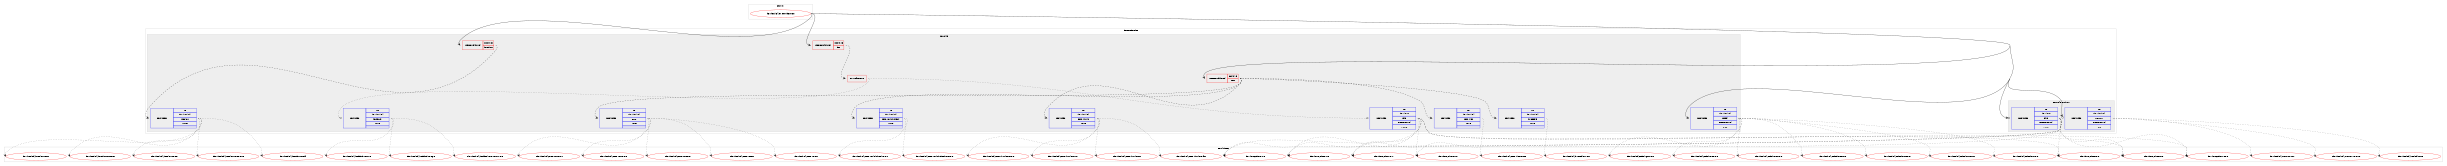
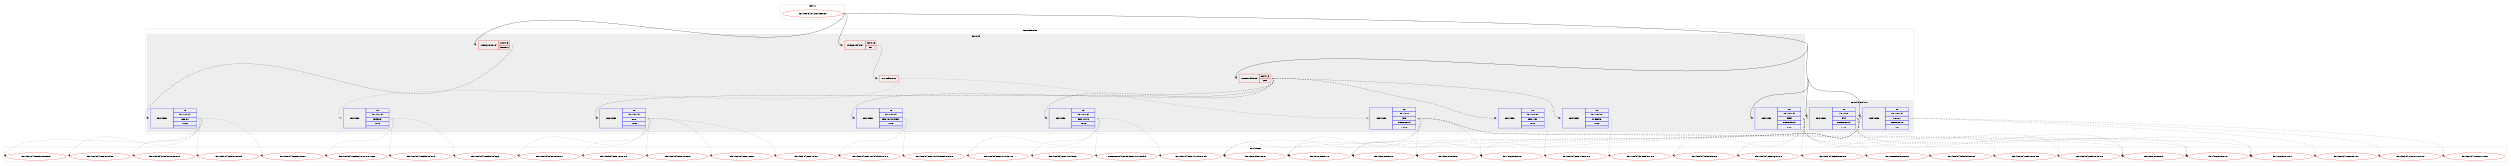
node "dev-haskell/tasty-hunit-0.9.2": label "dev-haskell/tasty-hunit-0.9.2" -> "greaterequal-haskell/tasty-hunit-0.9.2"
node "dev-haskell/cabal-1.20.0.2": label "dev-haskell/cabal-1.20.0.2" -> "dev-use/cabal-1.20.0.2"
node "dev-lang/ghc-8.2.1": added
node "dev-haskell/haskell-0.10": label "dev-haskell/haskell-0.10" -> "dev-haskell/memory-0.10"
